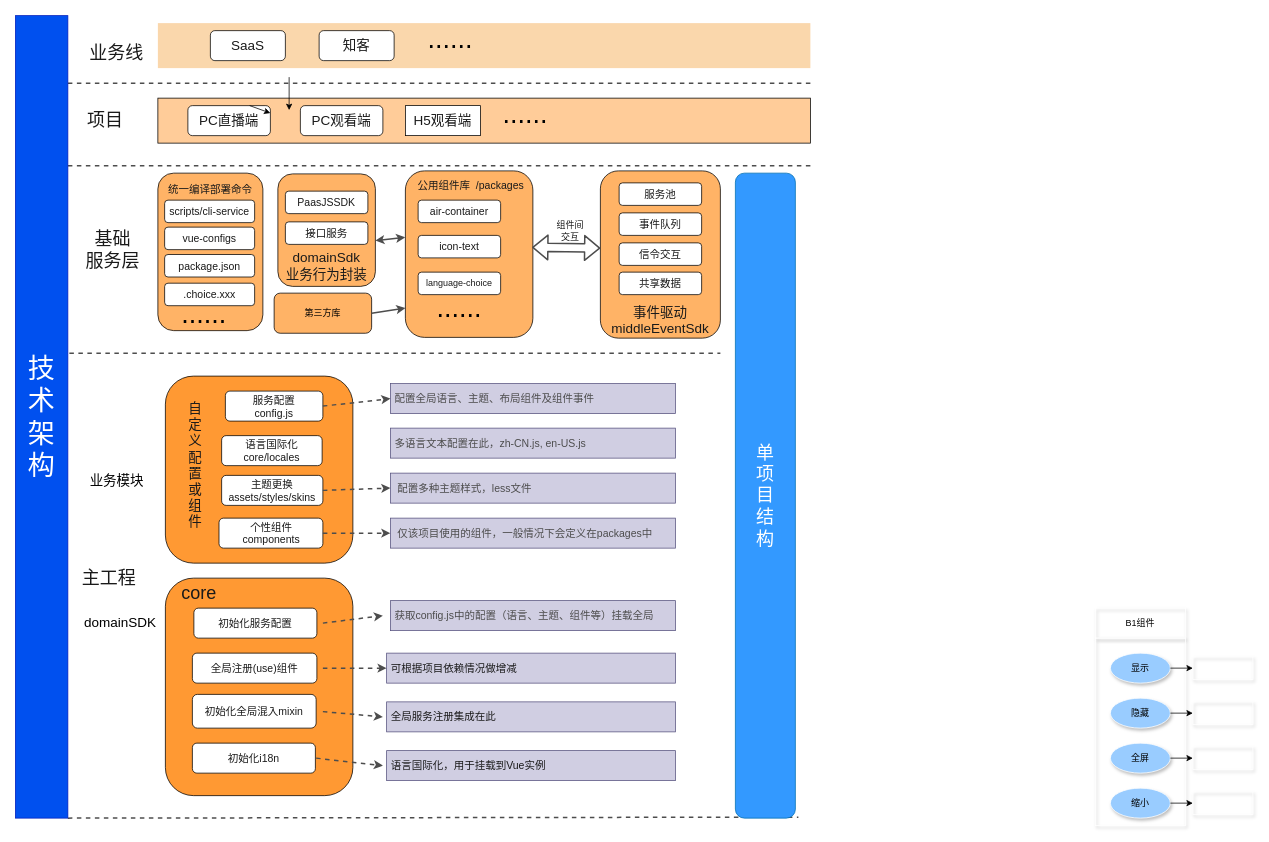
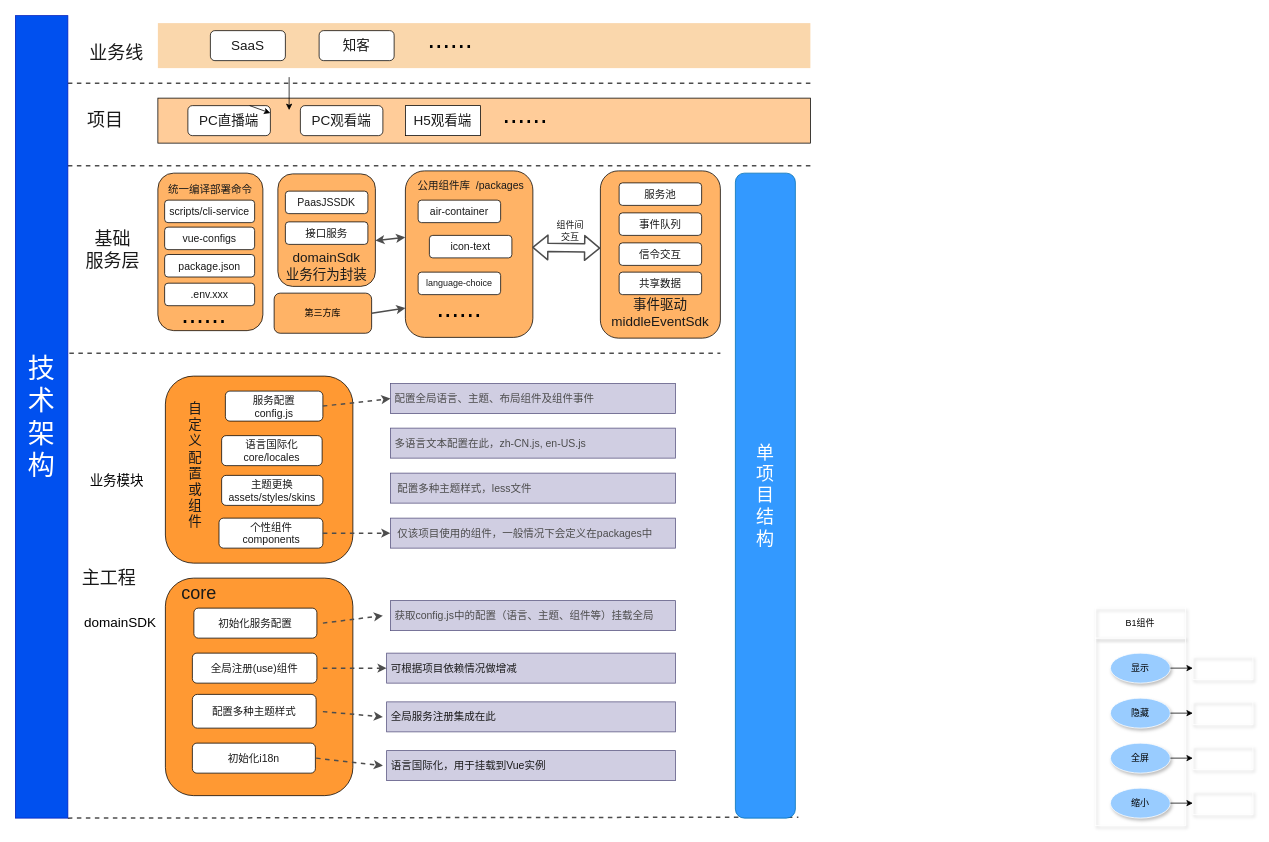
node "icon-text": moved (459, 246) -> (471, 246)
node ".choice.xxx": label ".choice.xxx" -> ".env.xxx"
node "事件驱动middleEventSdk": moved (660, 320) -> (660, 313)
edge "主题更换 assets/styles/skins" -> "配置多种主题样式，less文件": removed
node "初始化全局混入mixin": label "初始化全局混入mixin" -> "配置多种主题样式"
